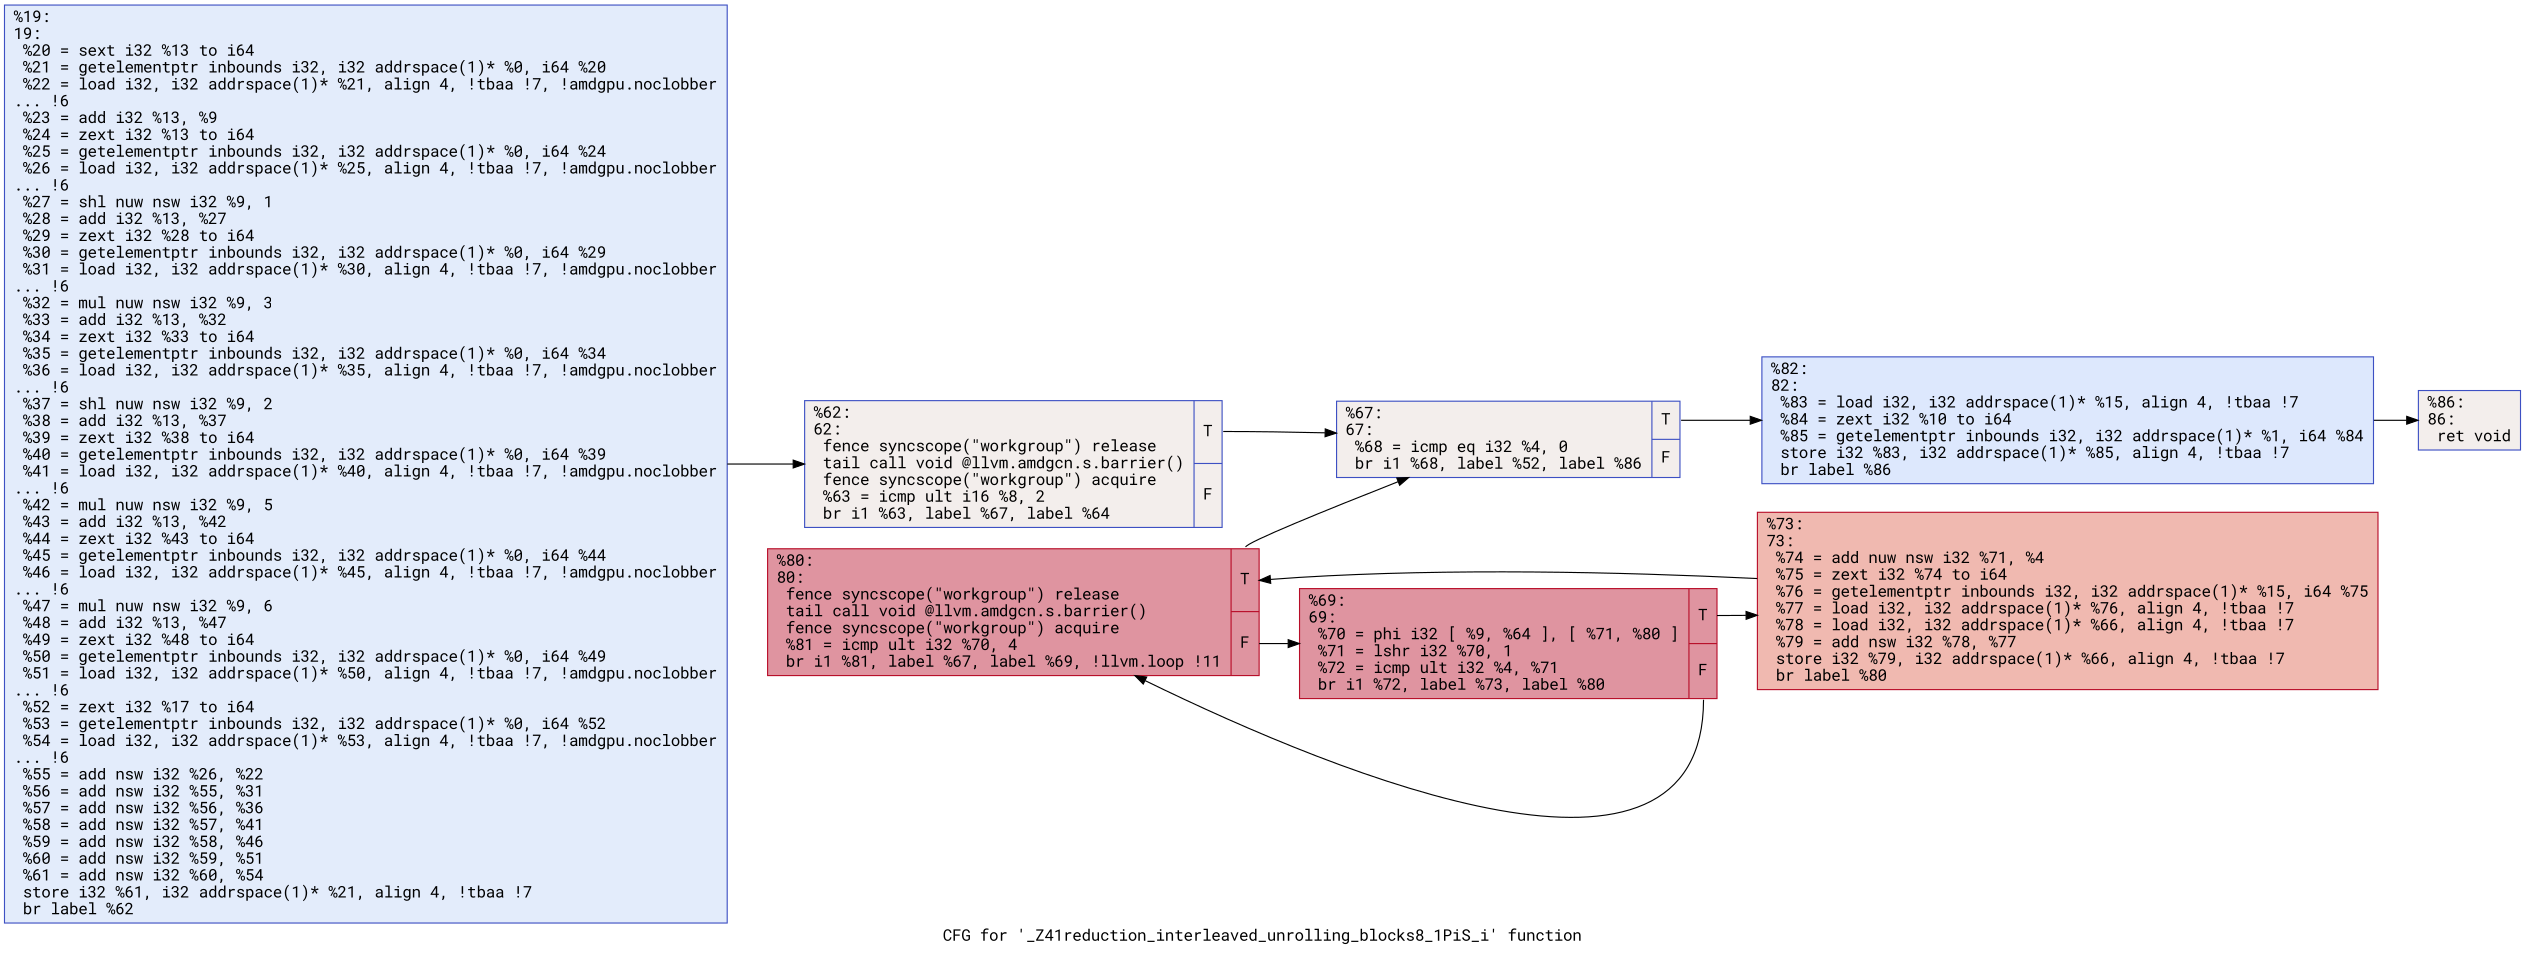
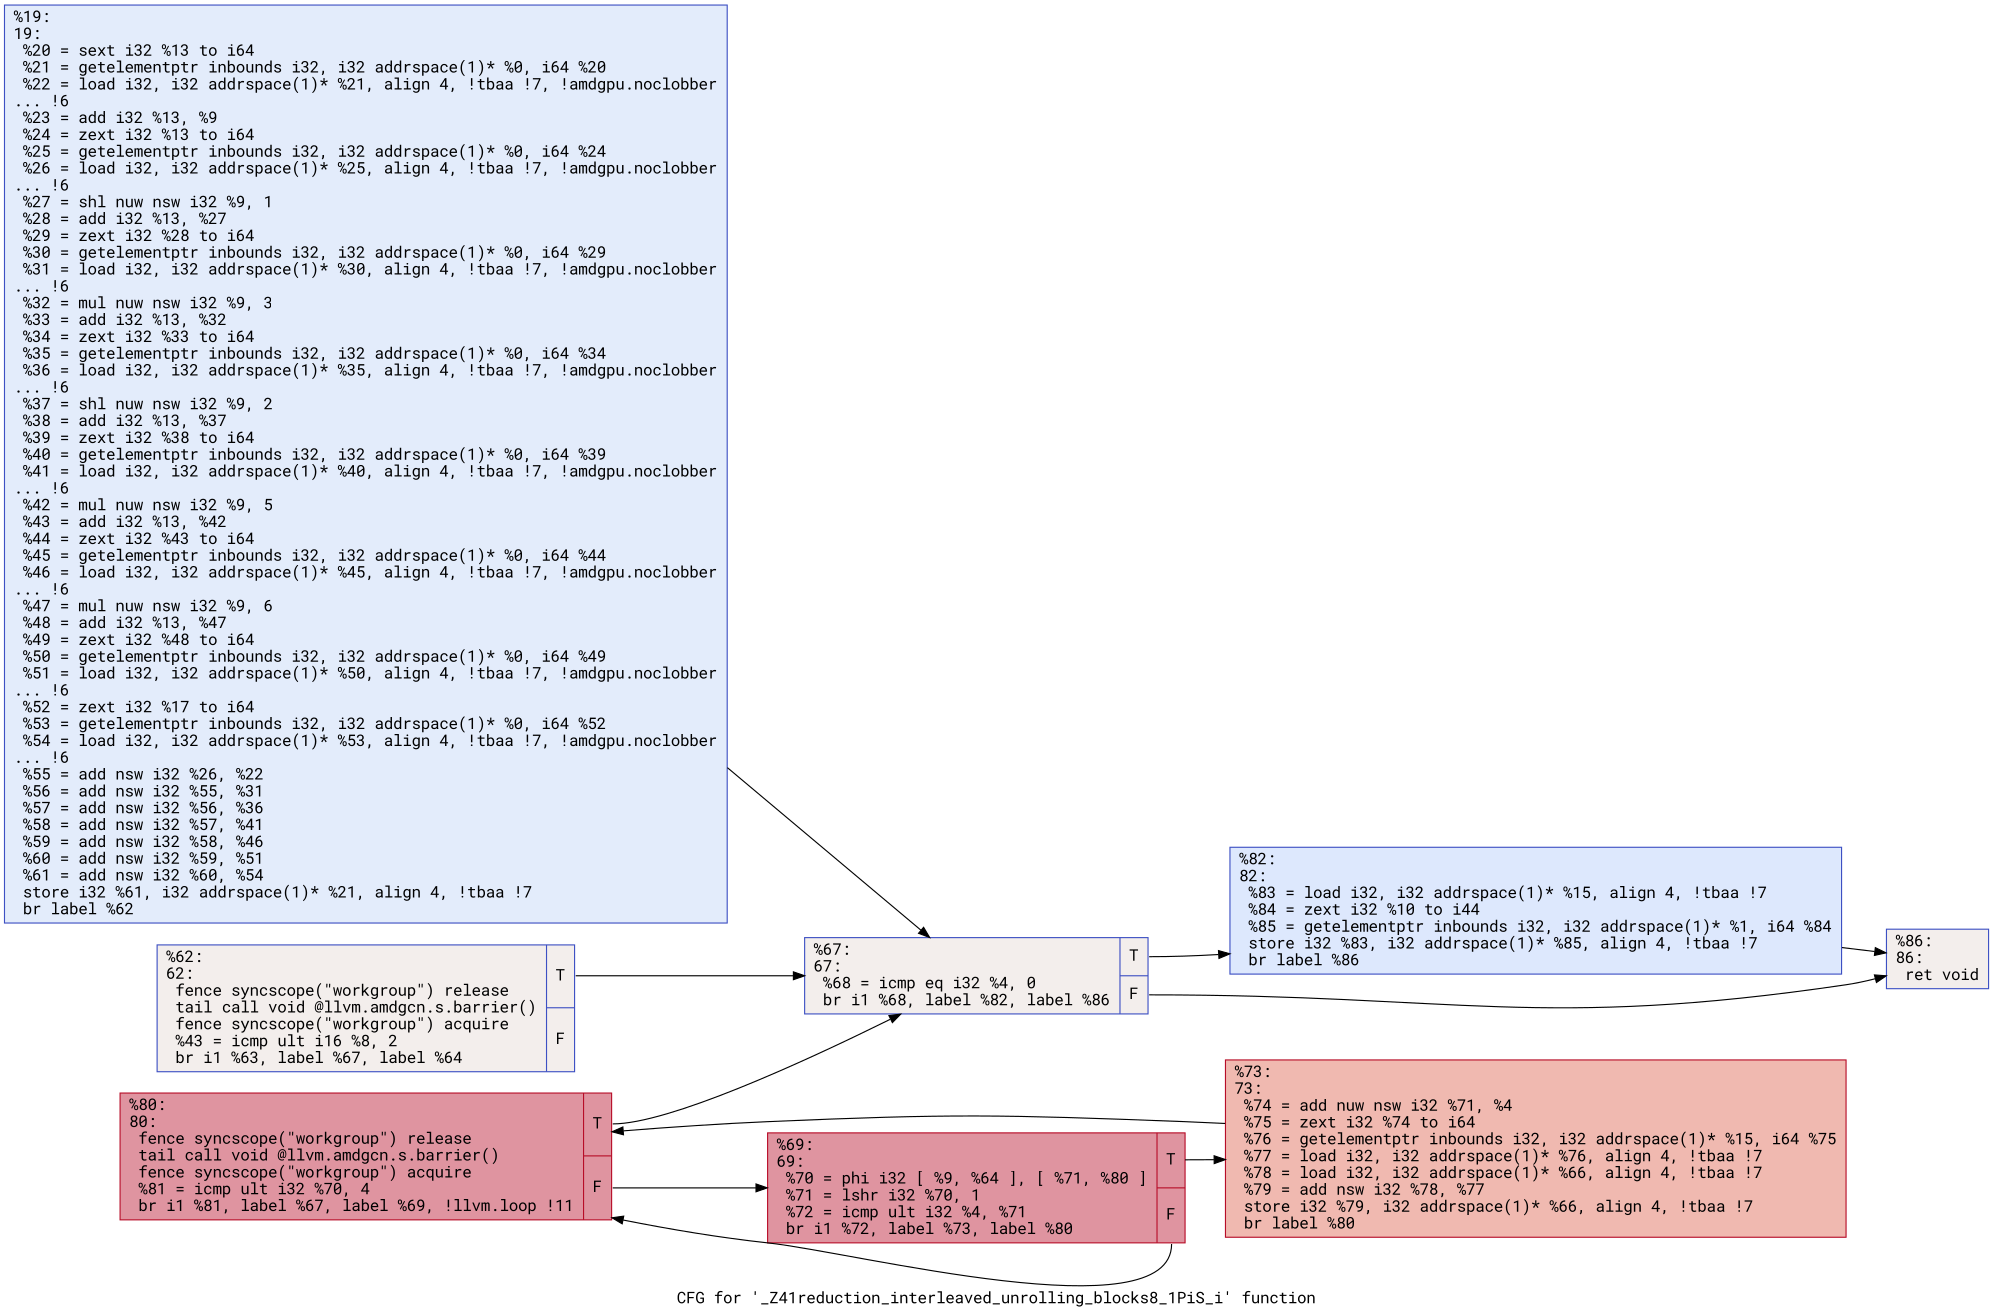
node "%82:": text "%84 = zext i32 %10 to i64" -> "%84 = zext i32 %10 to i44"
edge "%19:" -> "%62:": now "%19:" -> "%67:"
node "%67:": text "br i1 %68, label %52, label %86" -> "br i1 %68, label %82, label %86"
node "%62:": text "%63 = icmp ult i16 %8, 2" -> "%43 = icmp ult i16 %8, 2"
edge "%67:" -> "%86:": added
